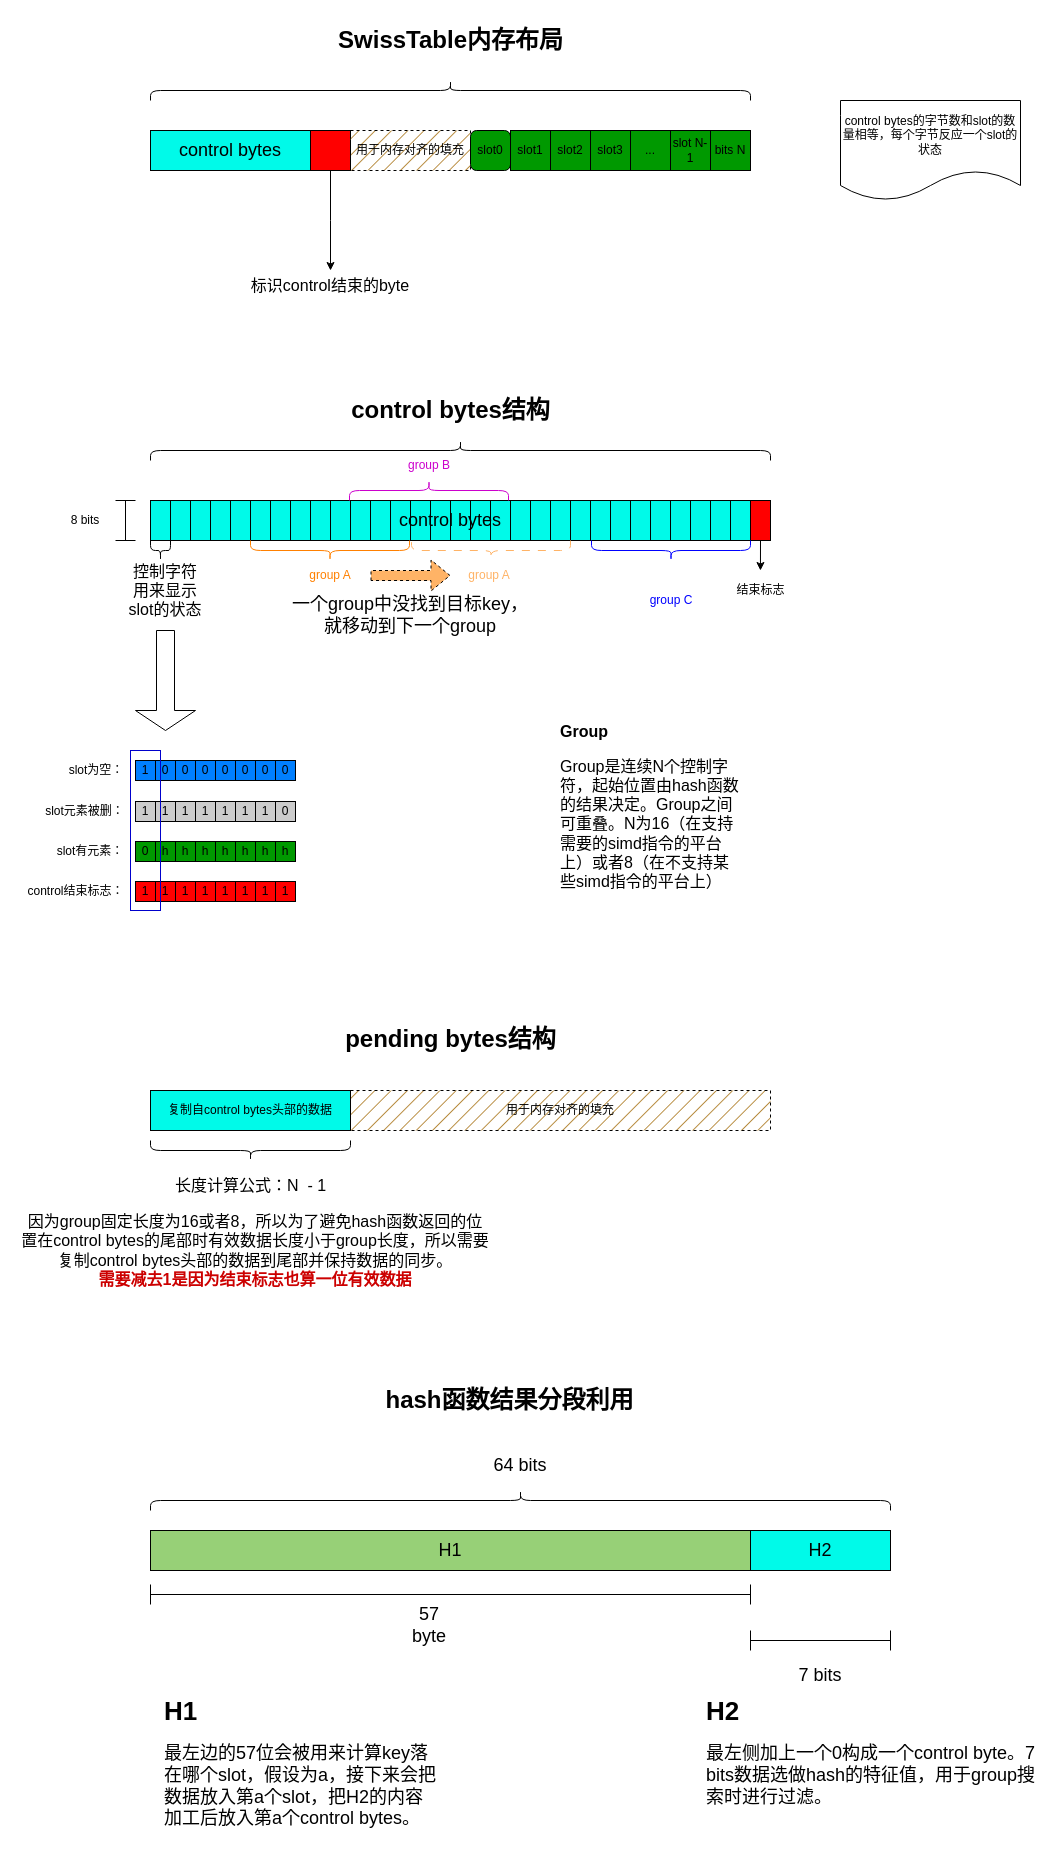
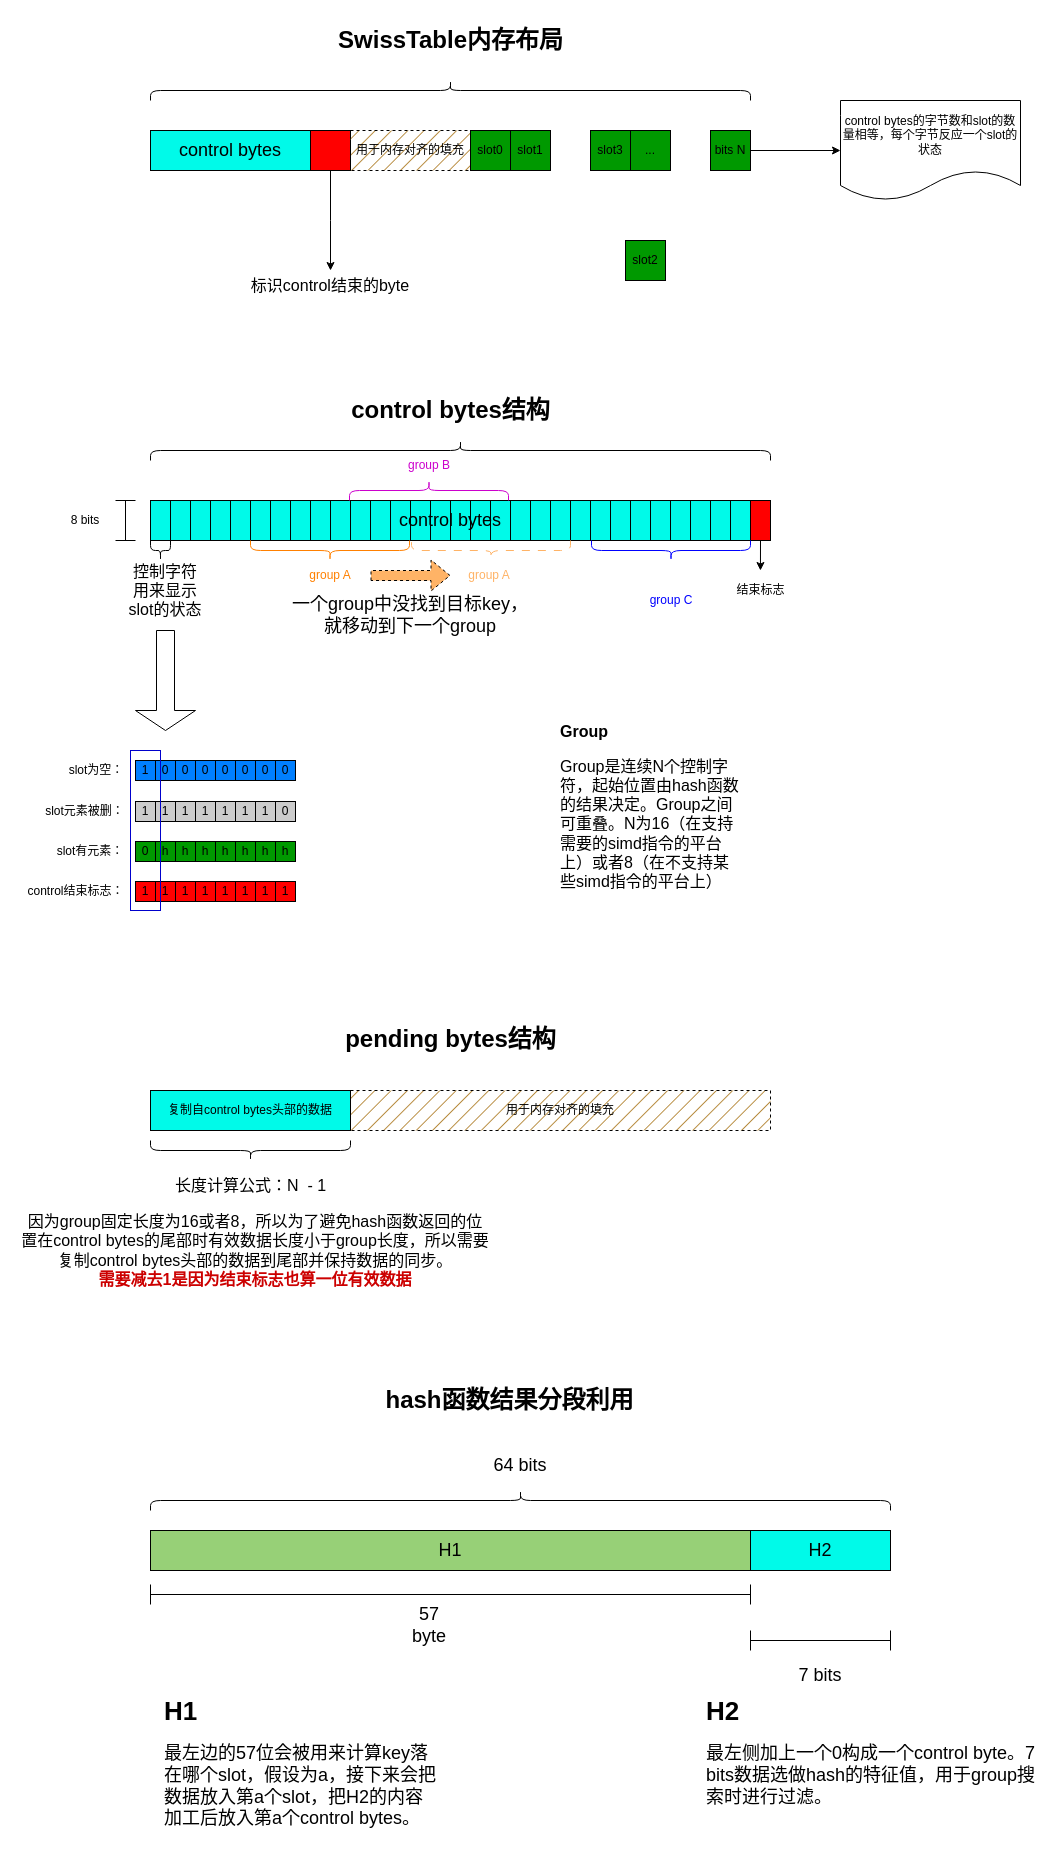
node "slot0": shape rounded rectangle -> rectangle
node "slot2": moved (571, 151) -> (646, 261)
node "slot N-1": removed
edge "bits N" -> "control bytes的字节数和slot的数量相等，每个字节反应一个slot的状态": added
